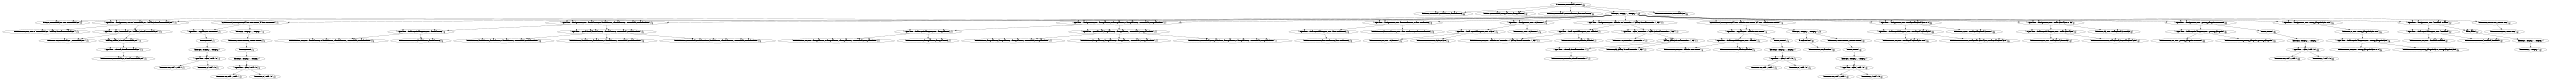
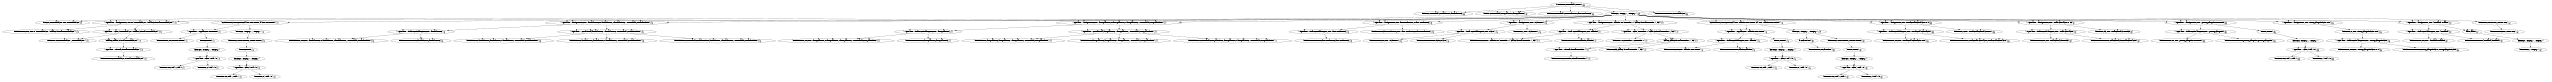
node "(IDENTIFIER,set,set == NULL)": added
